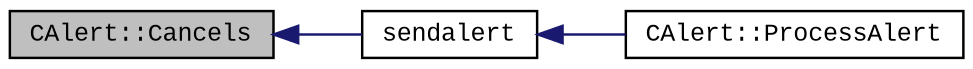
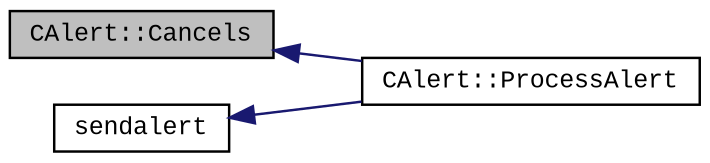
edge "sendalert" -> "CAlert::Cancels": now "CAlert::ProcessAlert" -> "CAlert::Cancels"
